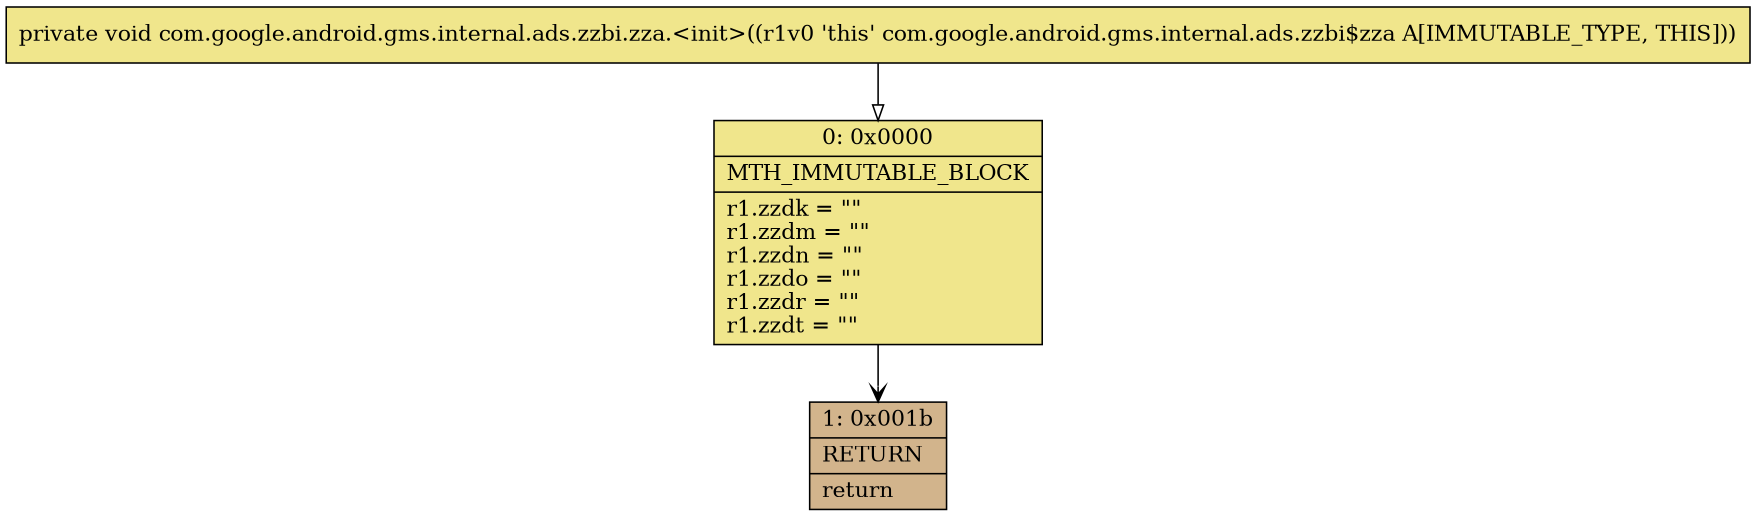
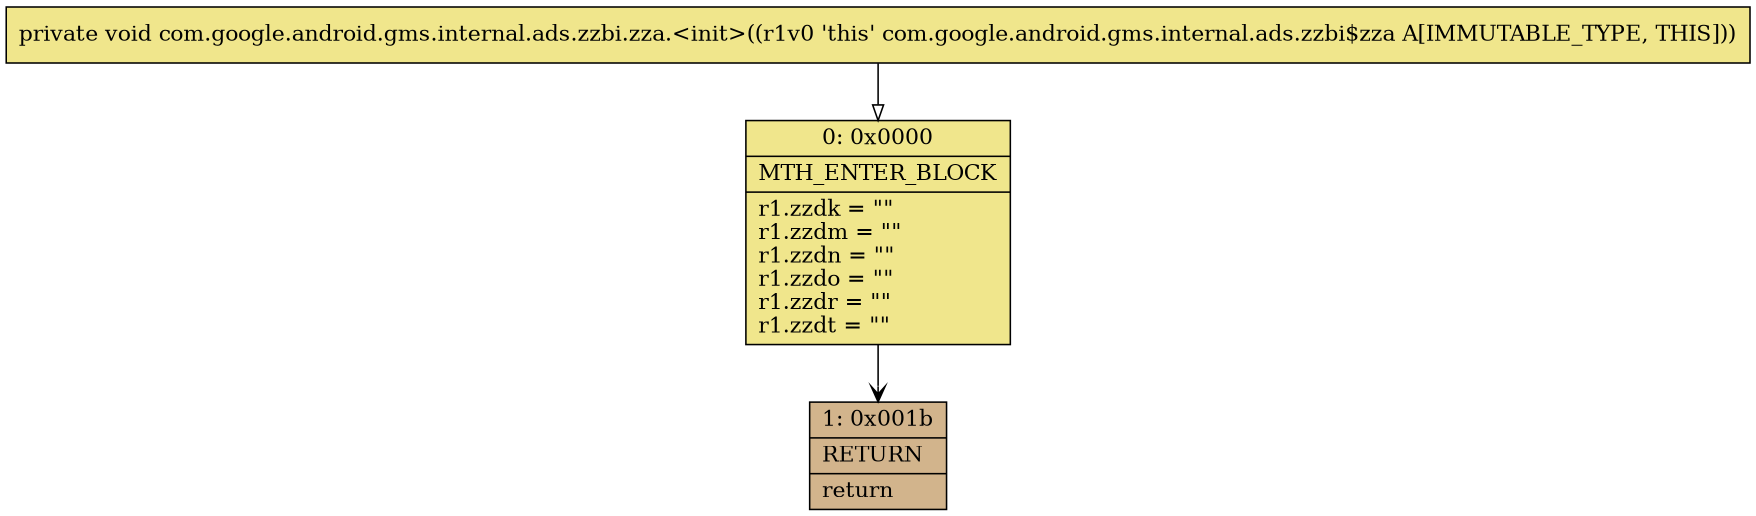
node "0: 0x0000": text "MTH_IMMUTABLE_BLOCK" -> "MTH_ENTER_BLOCK"
